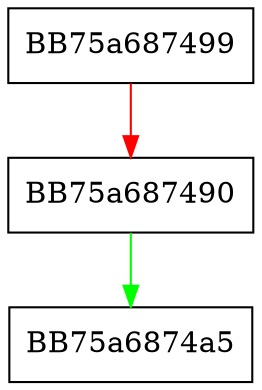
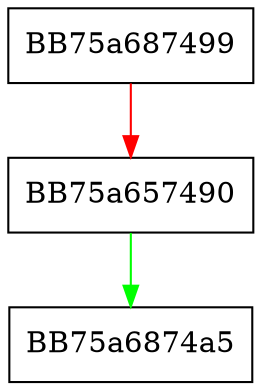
node "BB75a687490": label "BB75a687490" -> "BB75a657490"
